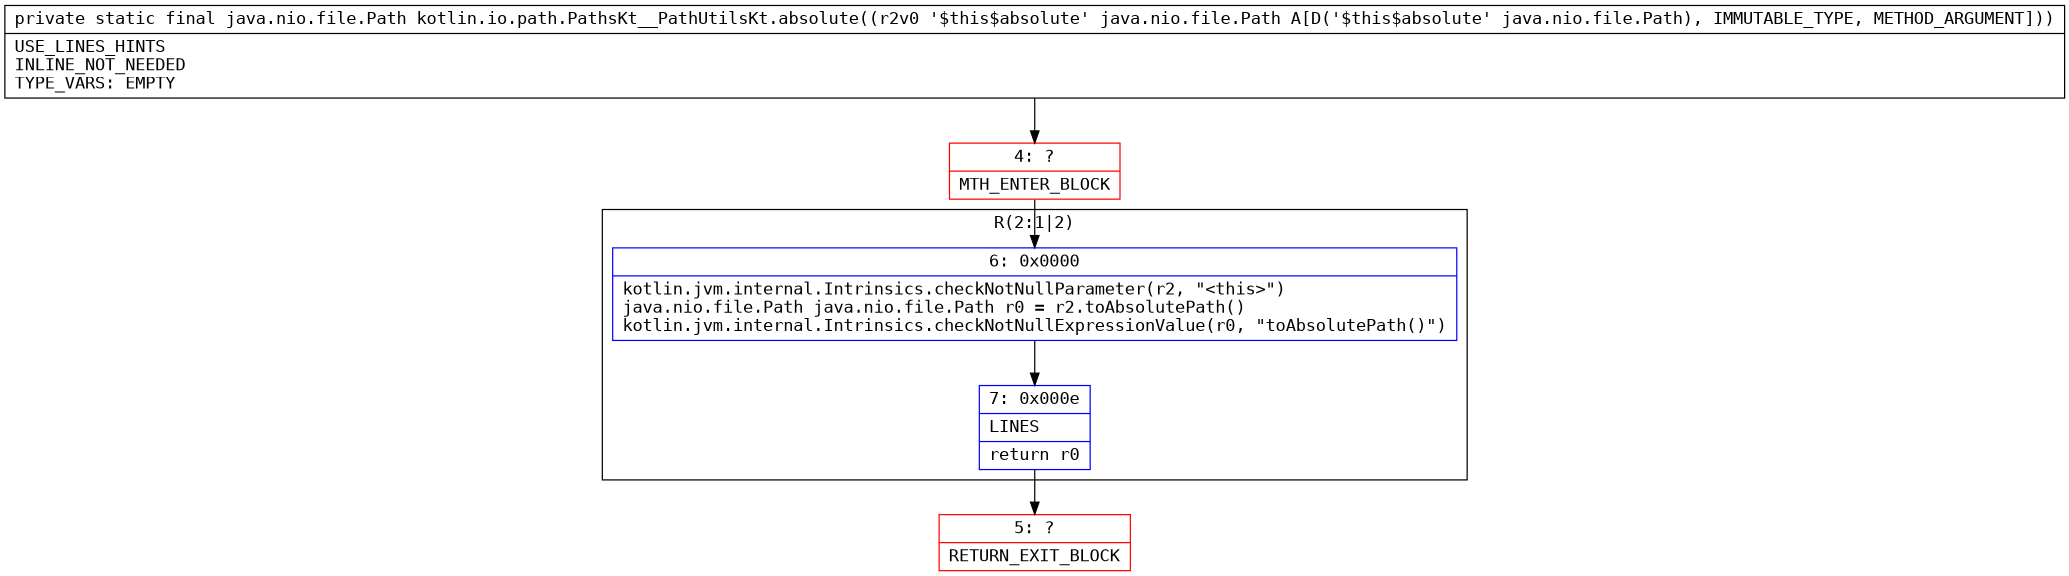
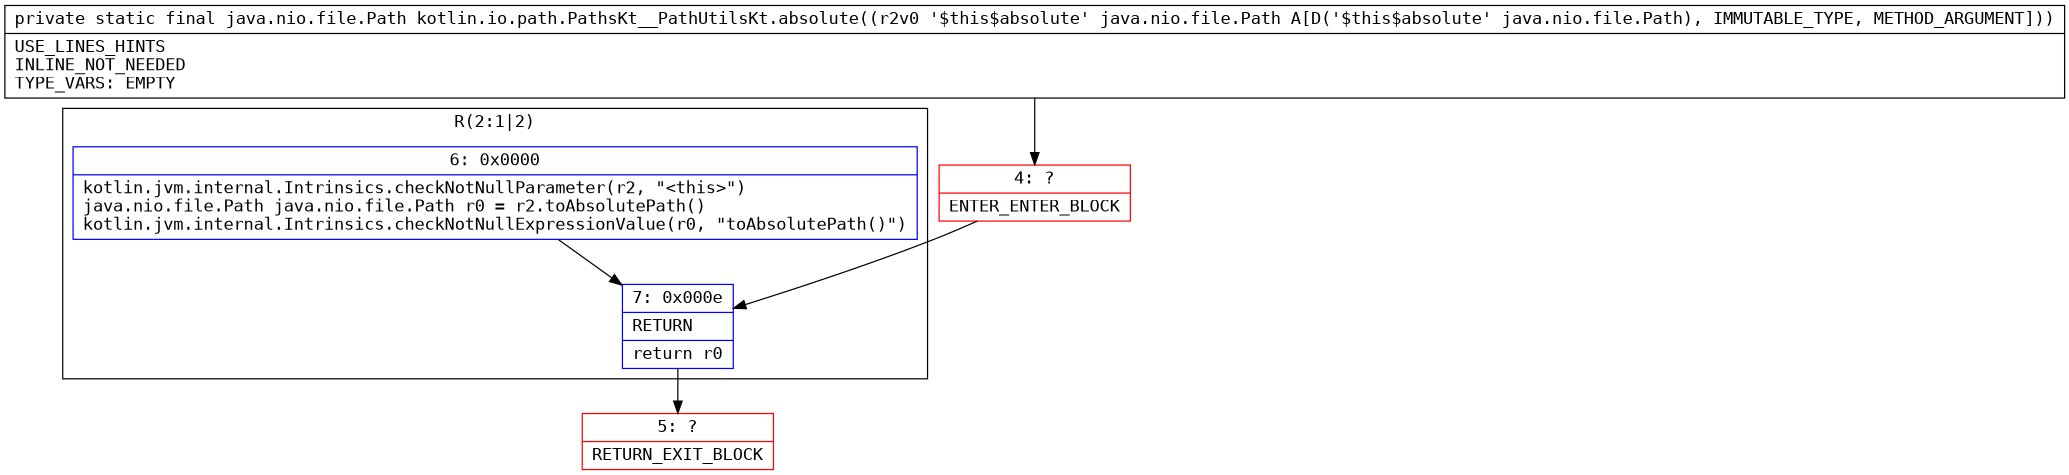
node "4: ?": text "MTH_ENTER_BLOCK" -> "ENTER_ENTER_BLOCK"
edge "4: ?" -> "6: 0x0000": now "4: ?" -> "7: 0x000e"
node "7: 0x000e": text "LINES" -> "RETURN"
